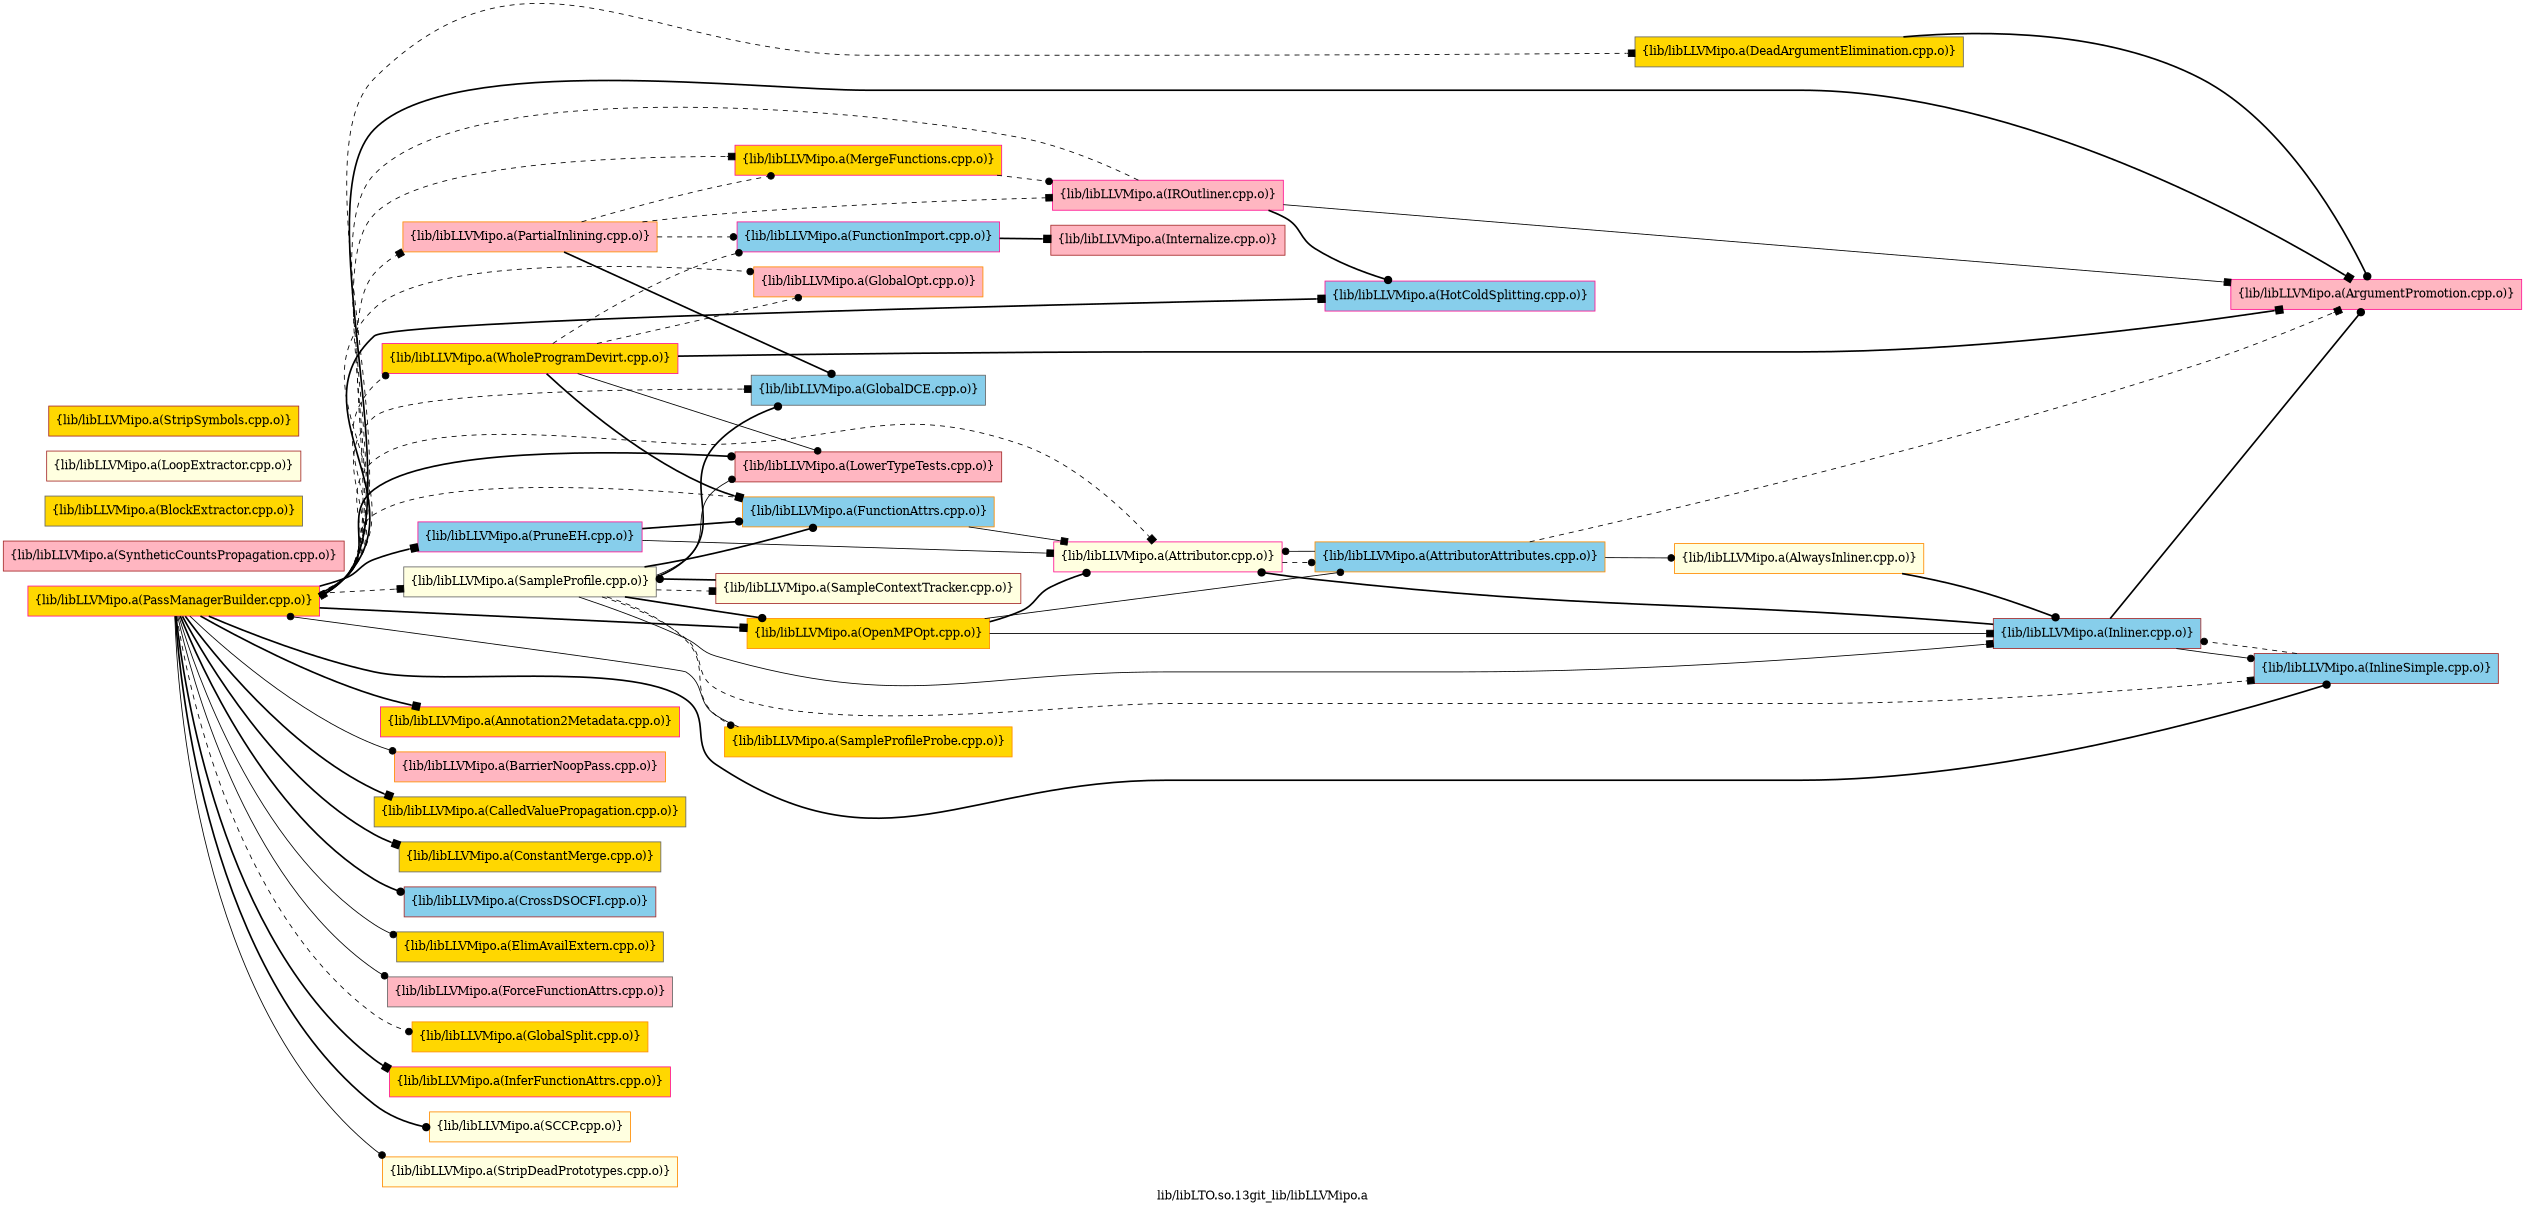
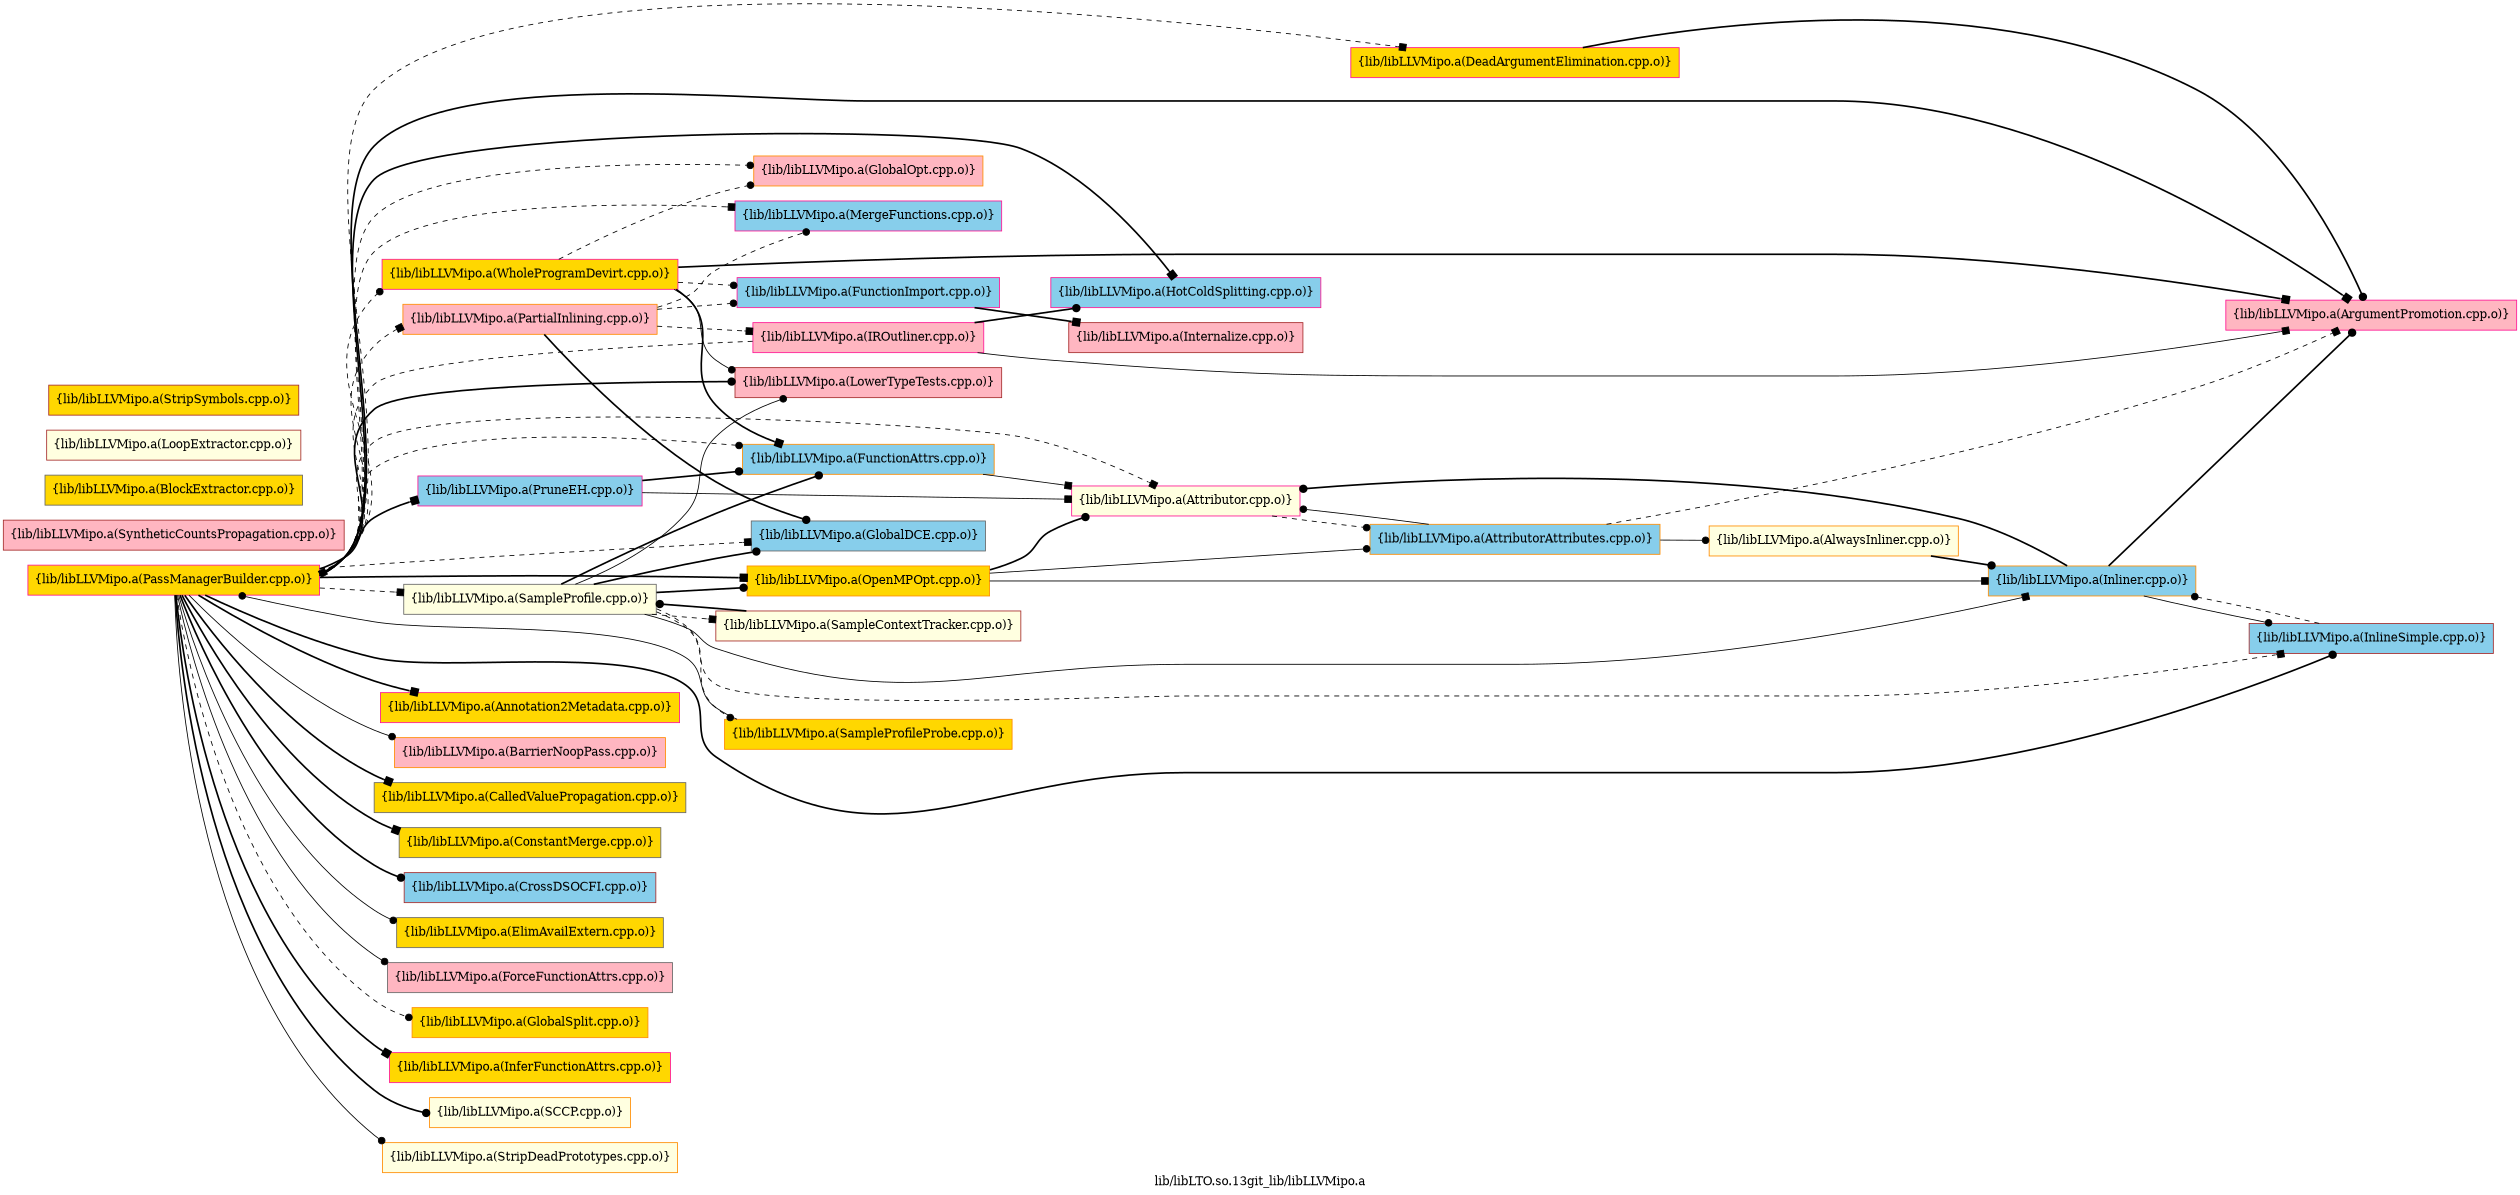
node "{lib/libLLVMipo.a(DeadArgumentElimination.cpp.o)}": color gray40 -> deeppink
node "{lib/libLLVMipo.a(MergeFunctions.cpp.o)}": fillcolor gold -> skyblue
edge "{lib/libLLVMipo.a(MergeFunctions.cpp.o)}" -> "{lib/libLLVMipo.a(IROutliner.cpp.o)}": removed
node "{lib/libLLVMipo.a(Inliner.cpp.o)}": color brown -> darkorange
